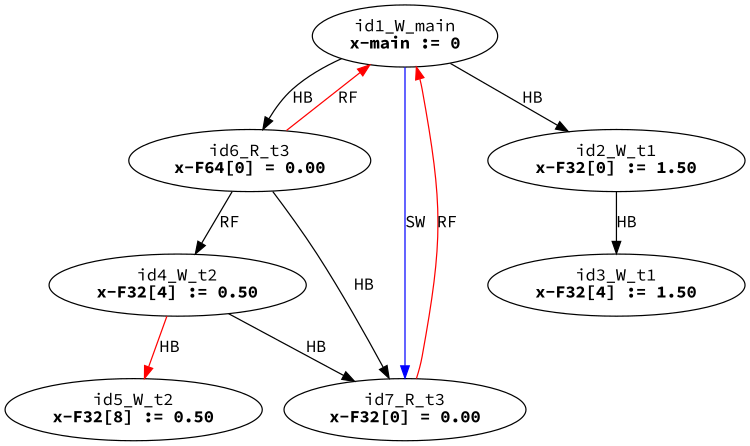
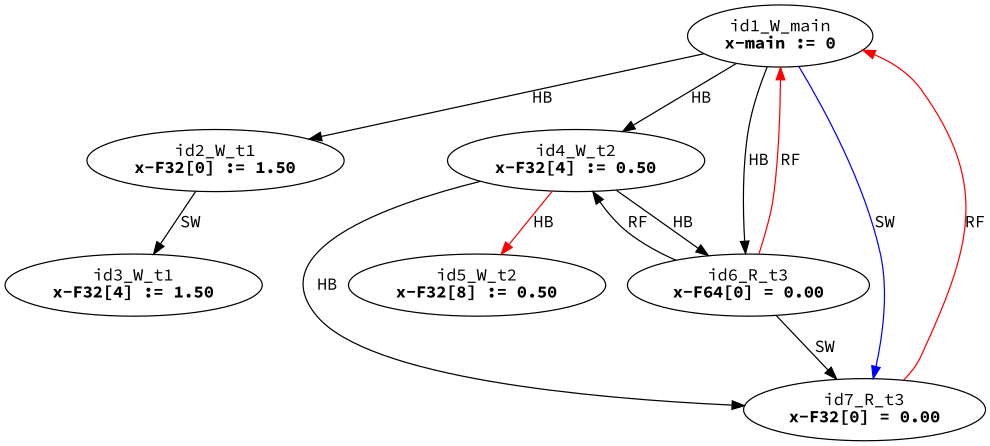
edge "id1_W_main" -> "id4_W_t2": added, label "HB"
edge "id4_W_t2" -> "id6_R_t3": added, label "HB"
edge "id2_W_t1" -> "id3_W_t1": label "HB" -> "SW"
edge "id6_R_t3" -> "id7_R_t3": label "HB" -> "SW"
